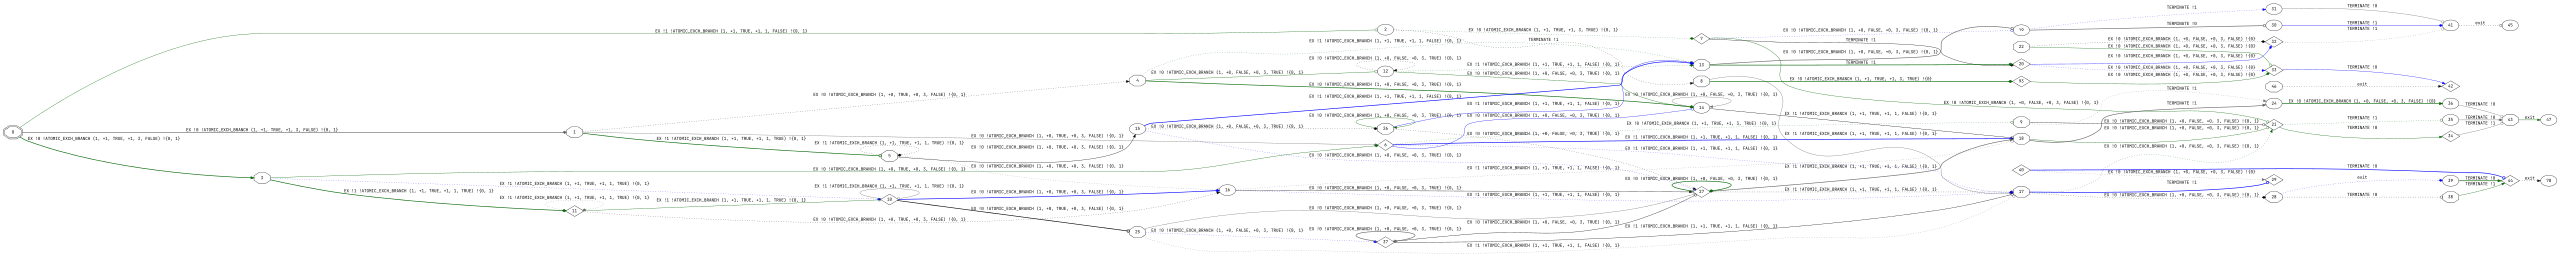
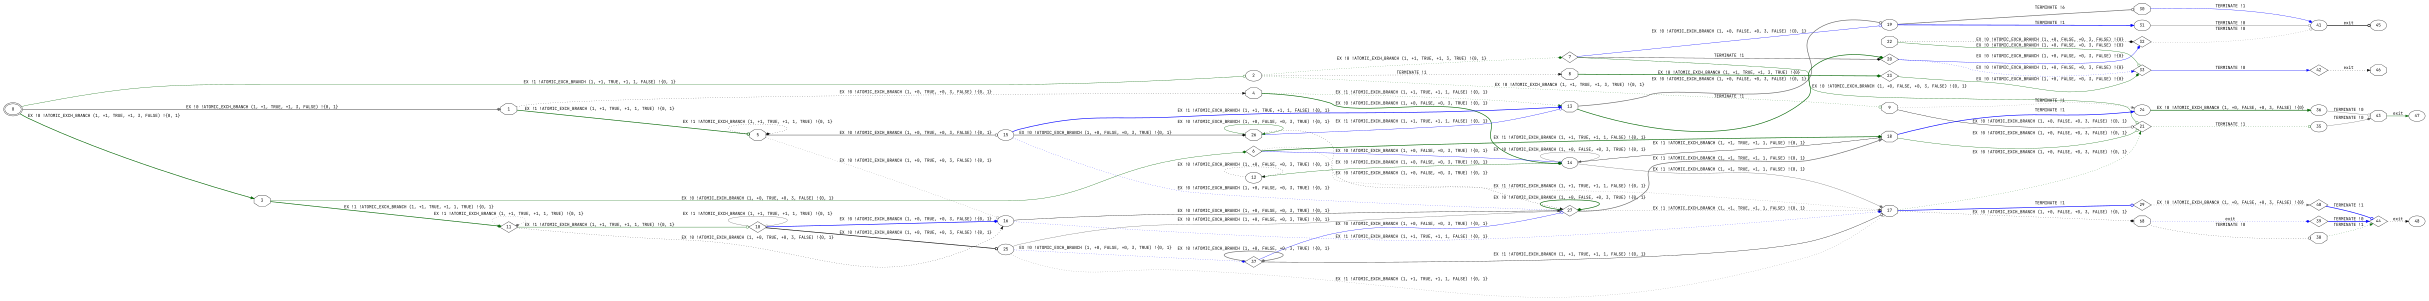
edge "19" -> "31": style dotted -> bold
edge "19" -> "30": label "TERMINATE !0" -> "TERMINATE !6"
node "30": shape ellipse -> octagon
edge "41" -> "45": style dotted -> bold
edge "32" -> "41": label "TERMINATE !1" -> "TERMINATE !0"
edge "7" -> "19": style dotted -> solid
edge "12" -> "13": removed, label "EX !1 !ATOMIC_EXCH_BRANCH (1, +1, TRUE, +1, 1, FALSE) !{0, 1}"
edge "4" -> "12": removed, label "EX !0 !ATOMIC_EXCH_BRANCH (1, +0, FALSE, +0, 3, TRUE) !{0, 1}"
node "93": label "93" -> "23"
edge "46" -> "42": reversed
edge "18" -> "24": color gray40 -> blue
edge "6" -> "9": now "2" -> "9"
edge "15" -> "26": style dotted -> solid
node "0": shape octagon -> ellipse
node "34": removed
edge "1" -> "6": removed, label "EX !0 !ATOMIC_EXCH_BRANCH (1, +0, TRUE, +0, 3, FALSE) !{0, 1}"
edge "6" -> "18": color blue -> darkgreen
edge "8" -> "17": now "14" -> "17"
edge "6" -> "17": color blue -> gray40
edge "5" -> "15": arrowhead normal -> odot
edge "40" -> "44": label "TERMINATE !0" -> "TERMINATE !1"
edge "16" -> "18": removed, label "EX !1 !ATOMIC_EXCH_BRANCH (1, +1, TRUE, +1, 1, FALSE) !{0, 1}"
edge "40" -> "29": reversed
node "39": shape ellipse -> diamond
edge "39" -> "44": color darkgreen -> blue
node "78": label "78" -> "48"
edge "3" -> "10": removed, label "EX !1 !ATOMIC_EXCH_BRANCH (1, +1, TRUE, +1, 1, TRUE) !{0, 1}"
edge "38" -> "44": style solid -> dotted
node "28": label "28" -> "68"
node "25": shape octagon -> ellipse
edge "37" -> "27": color black -> blue
